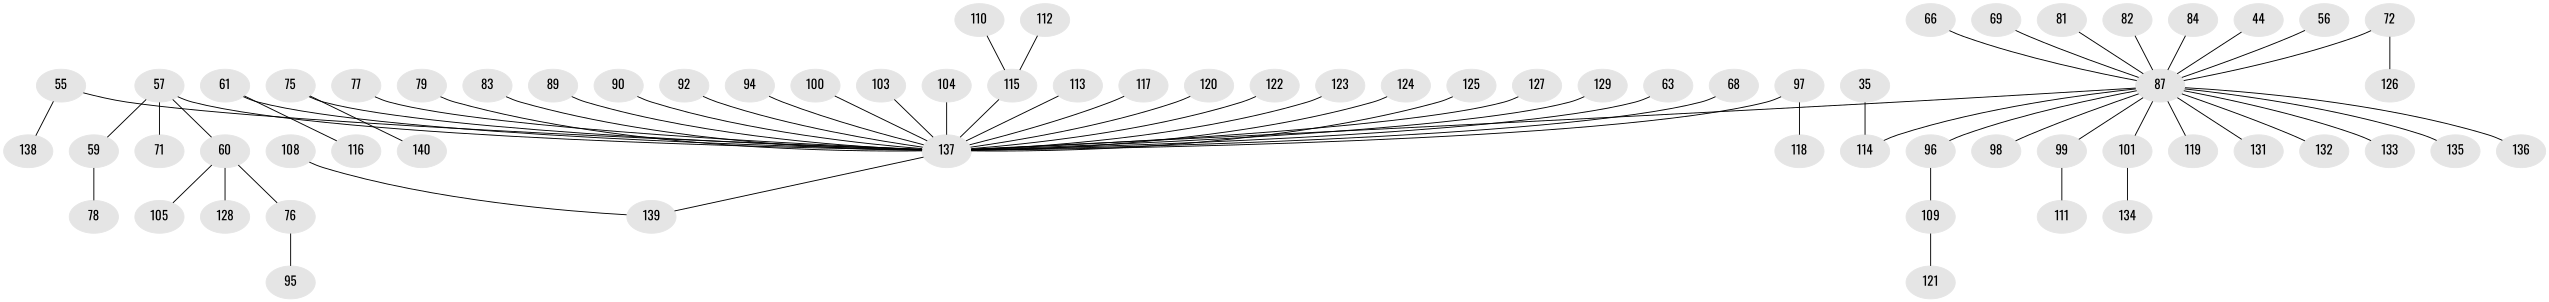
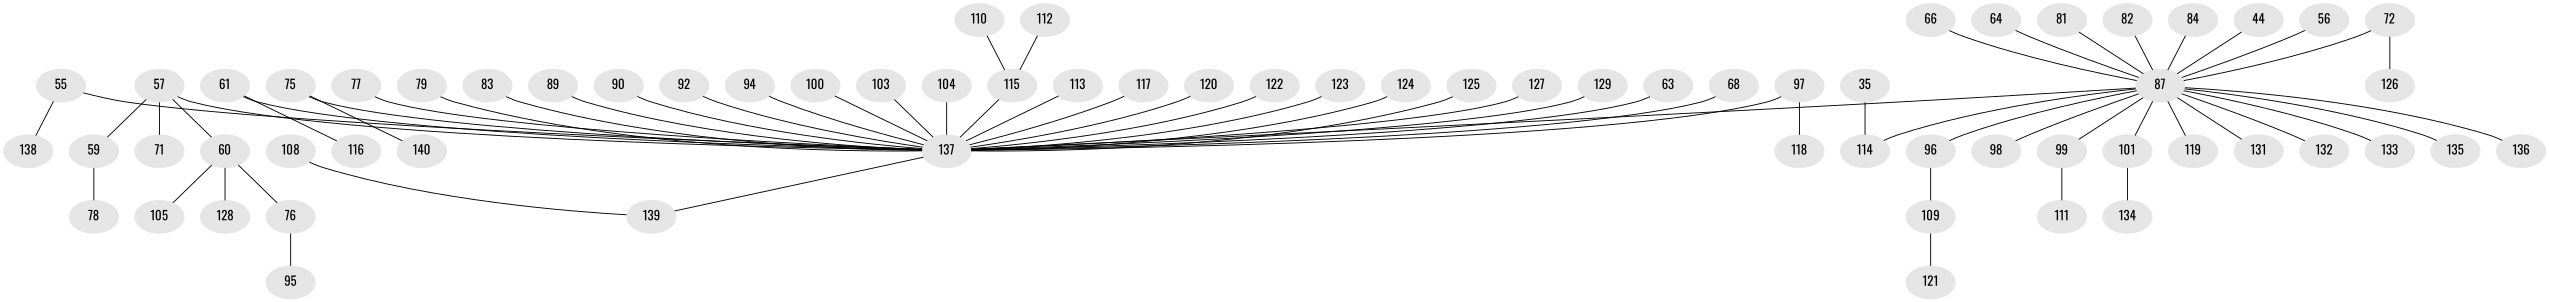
node "69": label "69" -> "64"
